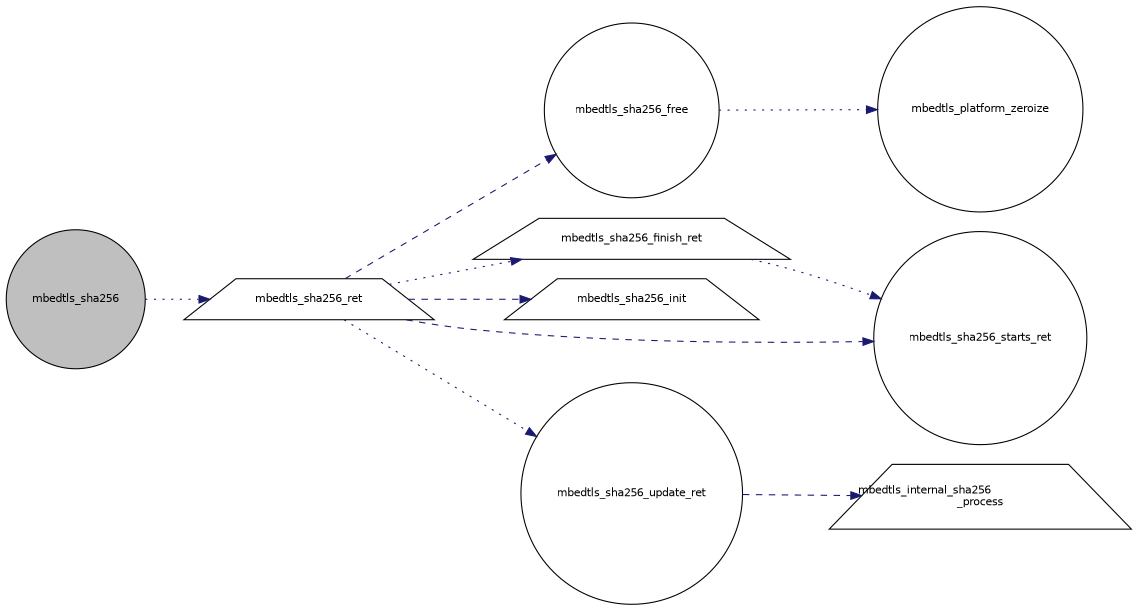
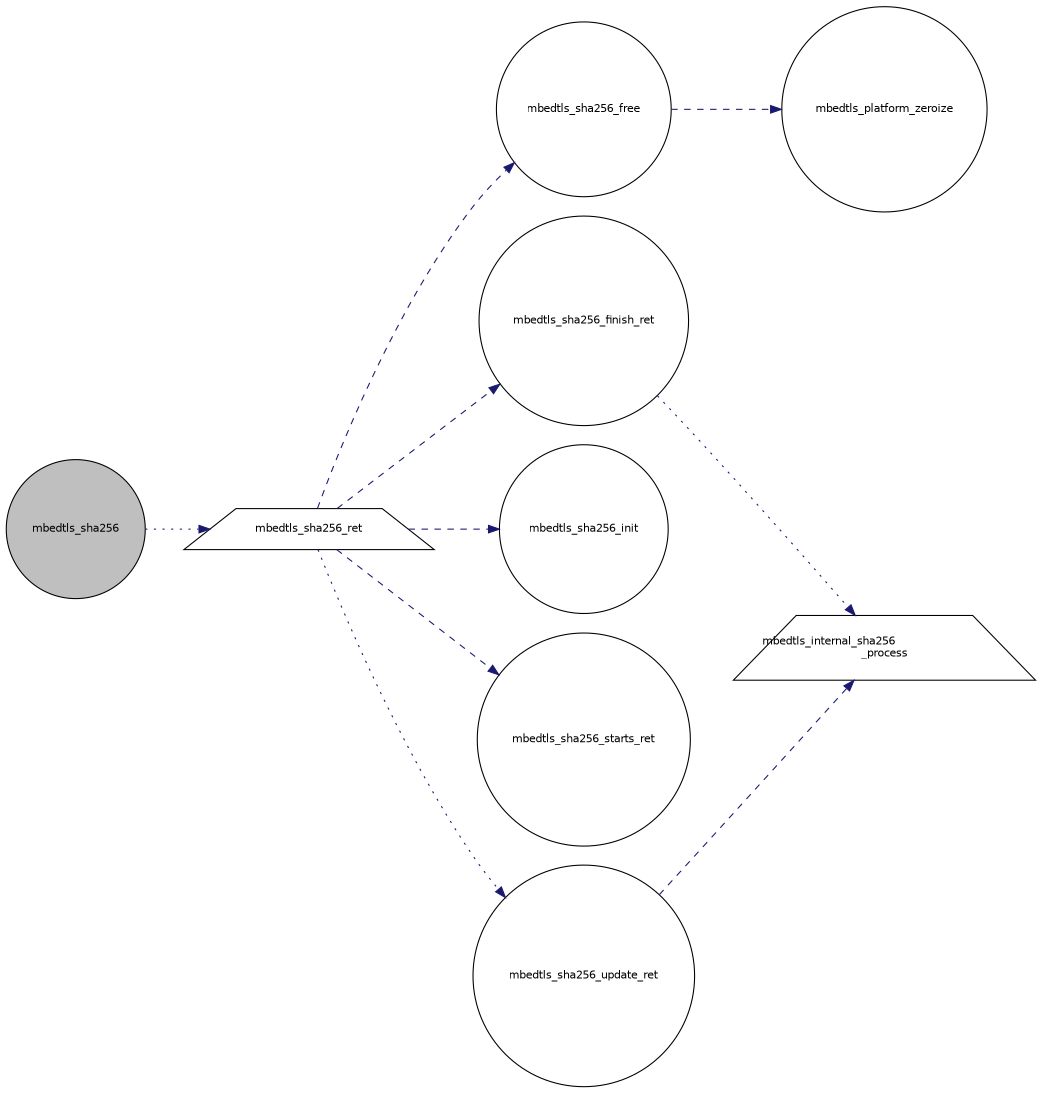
edge "mbedtls_sha256_free" -> "mbedtls_platform_zeroize": style dotted -> dashed
node "mbedtls_sha256_finish_ret": shape trapezium -> circle
edge "mbedtls_sha256_ret" -> "mbedtls_sha256_finish_ret": style dotted -> dashed
edge "mbedtls_sha256_finish_ret" -> "mbedtls_sha256_starts_ret": now "mbedtls_sha256_finish_ret" -> "mbedtls_internal_sha256 _process"
node "mbedtls_sha256_init": shape trapezium -> circle
